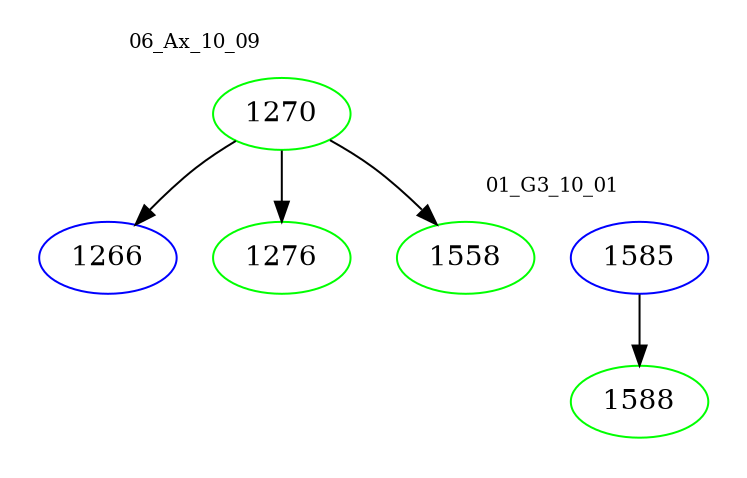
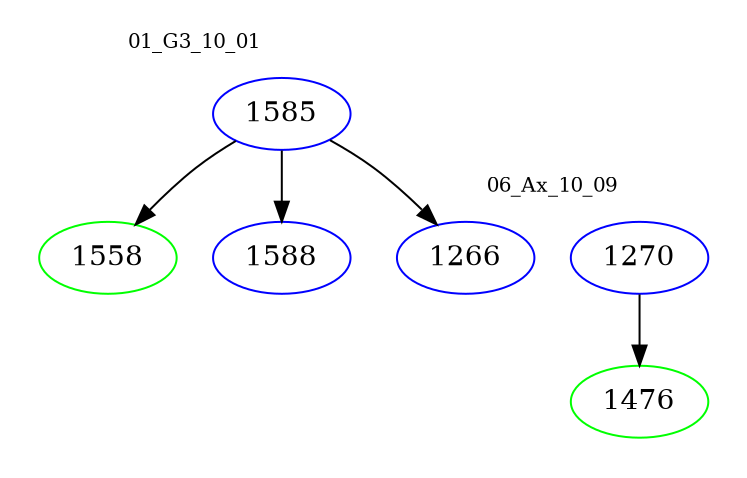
node "1270": color green -> blue
edge "1270" -> "1266": now "1585" -> "1266"
edge "1270" -> "1558": now "1585" -> "1558"
node "1276": label "1276" -> "1476"
node "1588": color green -> blue
